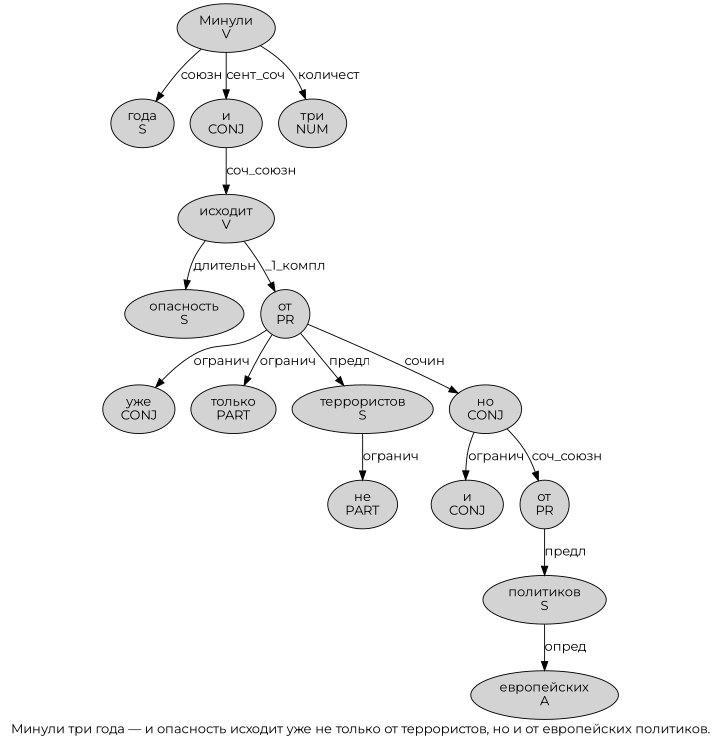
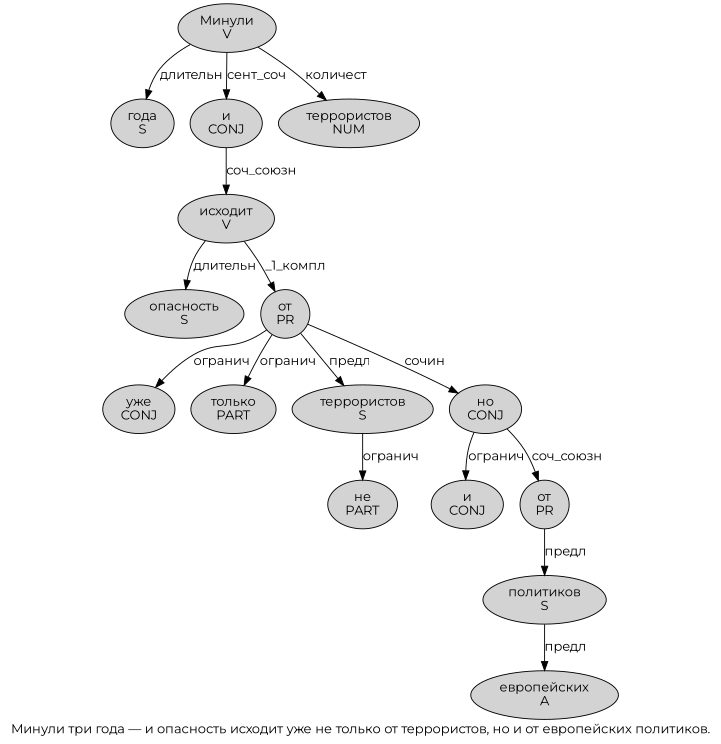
edge "Минули V" -> "года S": label "союзн" -> "длительн"
node "три NUM": label "три NUM" -> "террористов NUM"
edge "политиков S" -> "европейских A": label "опред" -> "предл"
